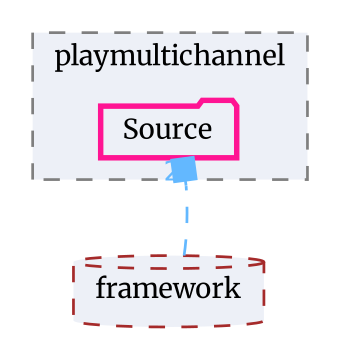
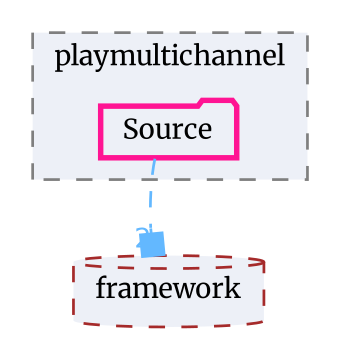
edge "framework" -> "Source": reversed
